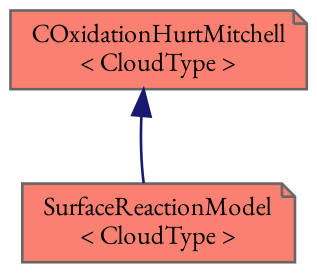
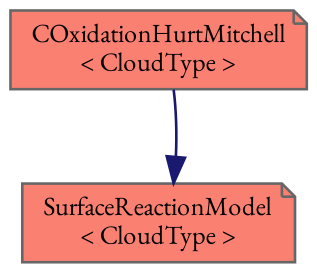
edge "SurfaceReactionModel < CloudType >" -> "COxidationHurtMitchell < CloudType >": reversed
